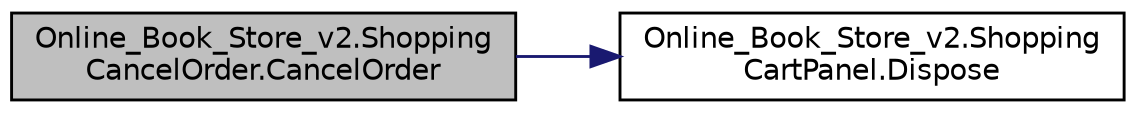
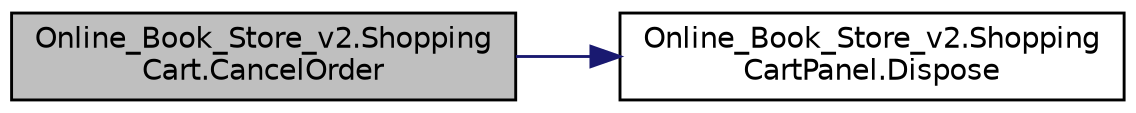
node "Online_Book_Store_v2.Shopping CancelOrder.CancelOrder": label "Online_Book_Store_v2.Shopping CancelOrder.CancelOrder" -> "Online_Book_Store_v2.Shopping Cart.CancelOrder"
